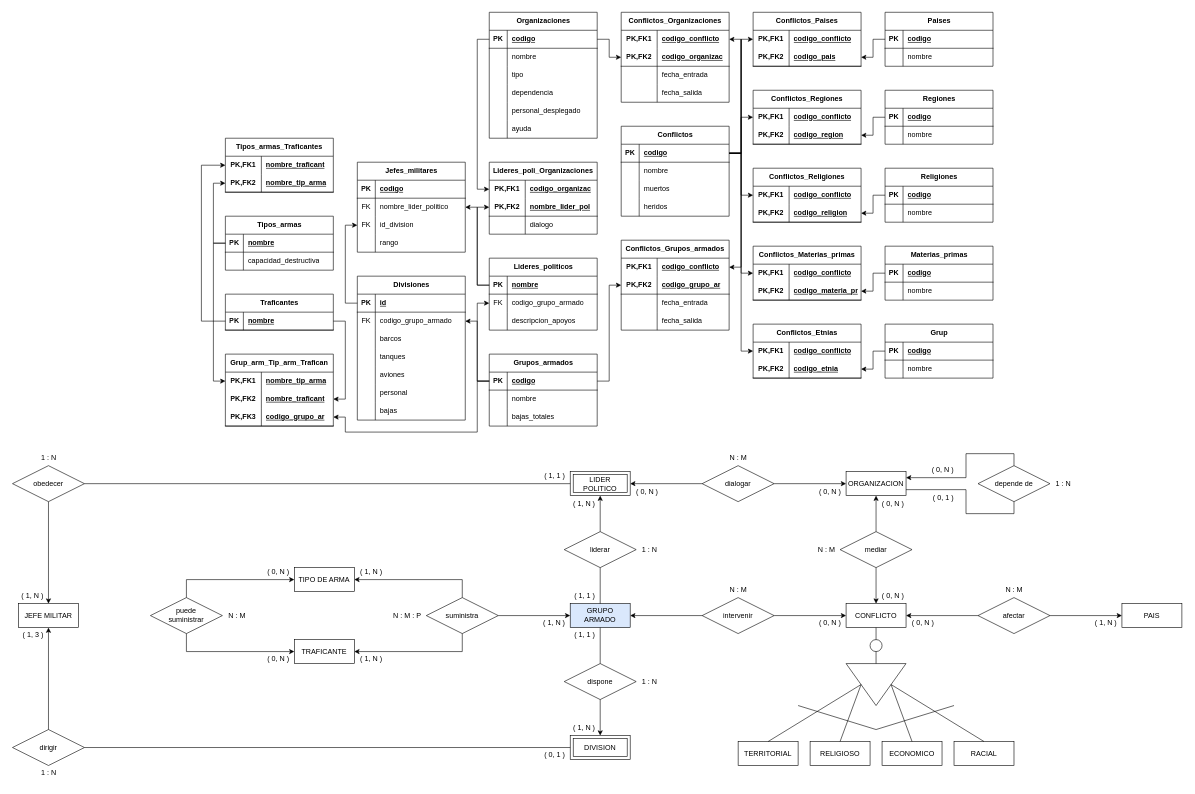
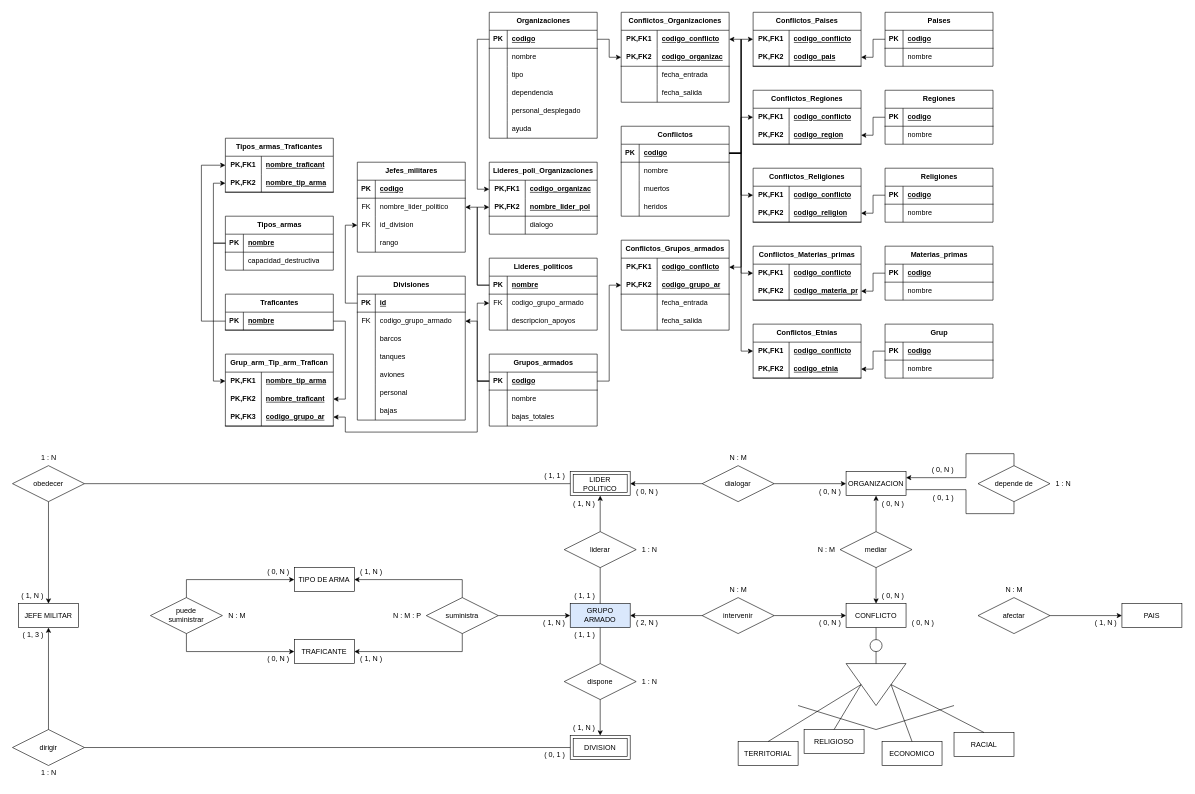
edge "afectar" -> "CONFLICTO": removed
node "( 2, N )": added
node "RELIGIOSO": moved (840, 754) -> (834, 742)
node "RACIAL": moved (984, 754) -> (984, 745)
